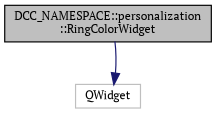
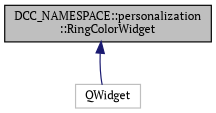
edge "DCC_NAMESPACE::personalization ::RingColorWidget" -> "QWidget": reversed
